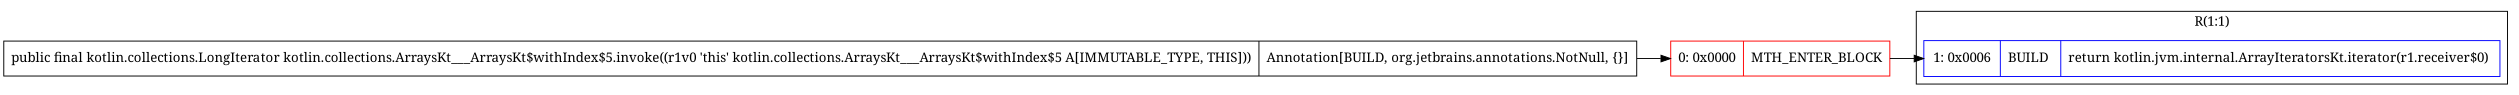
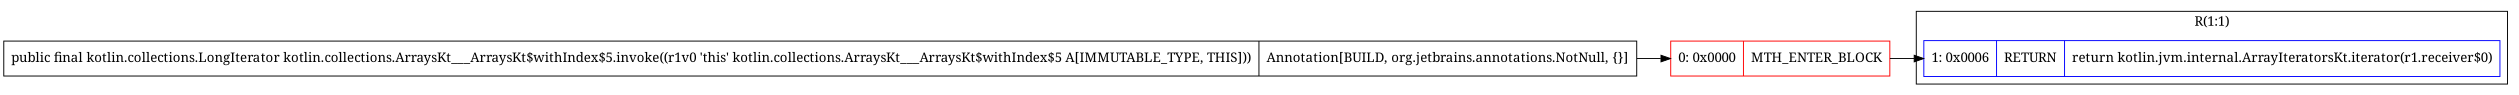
node "1: 0x0006": text "BUILD" -> "RETURN"
